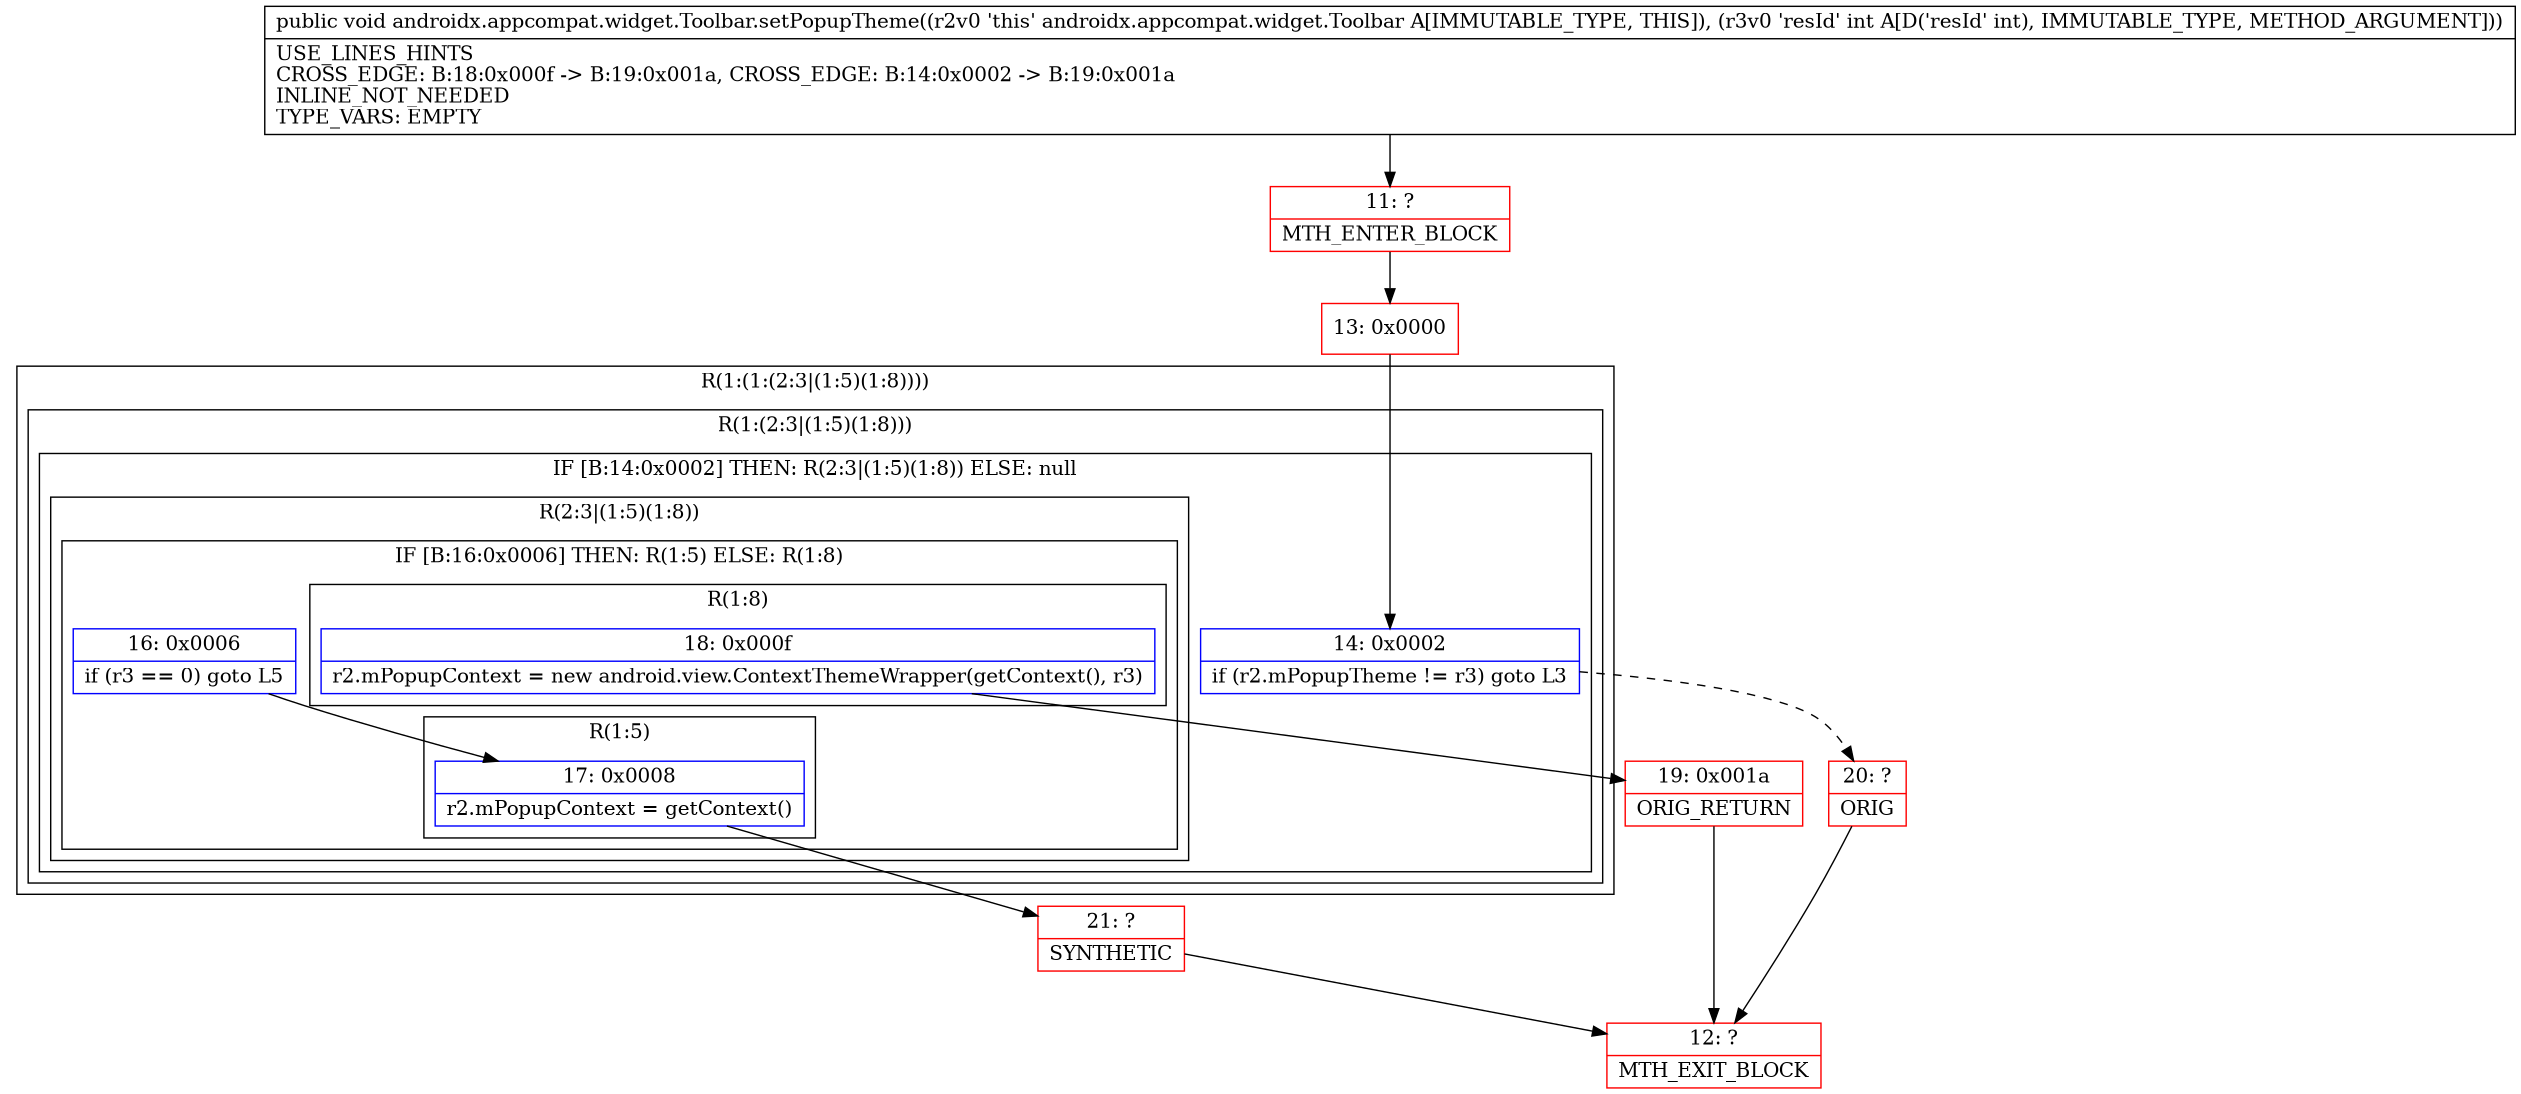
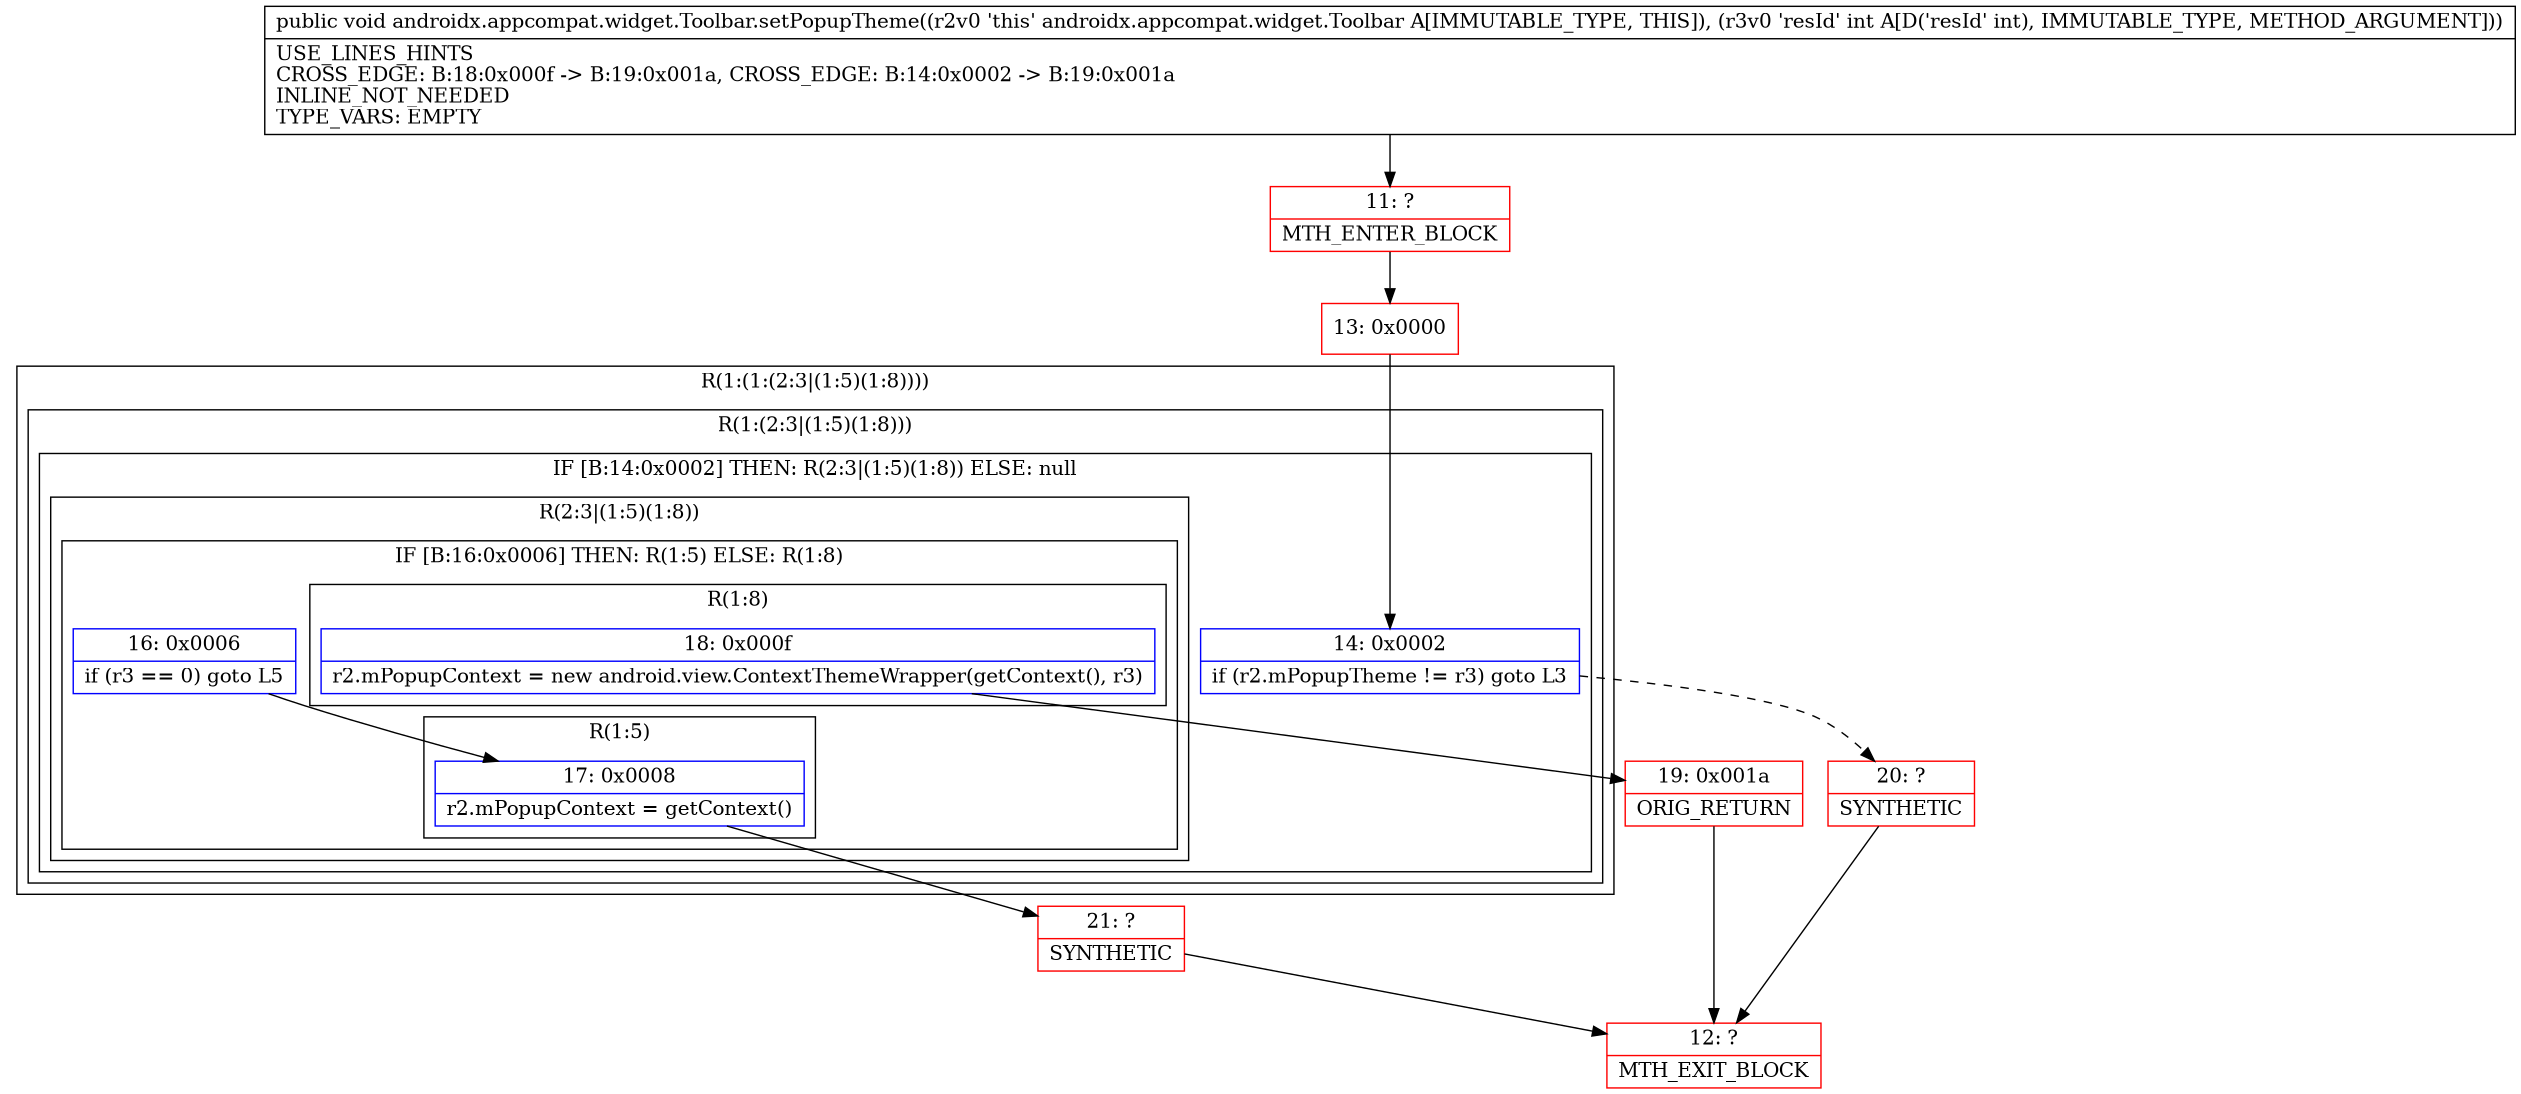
node "20: ?": text "ORIG" -> "SYNTHETIC"
